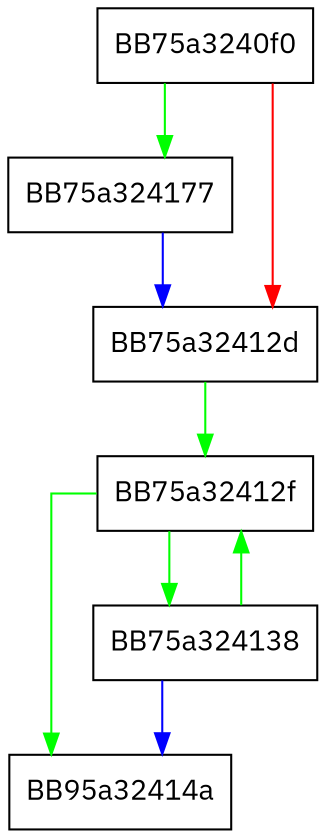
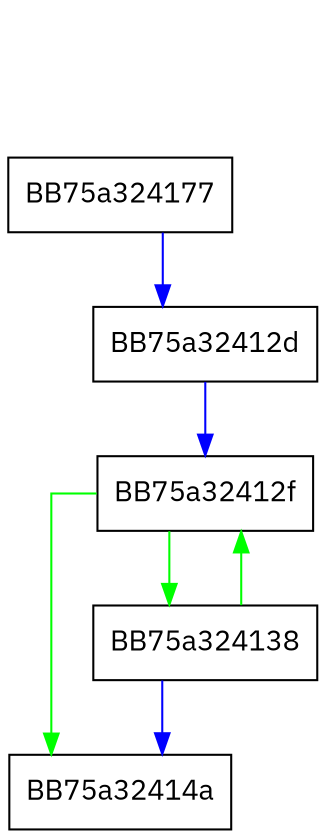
node "BB75a3240f0": removed
edge "BB75a32412d" -> "BB75a32412f": color green -> blue
node "BB95a32414a": label "BB95a32414a" -> "BB75a32414a"
